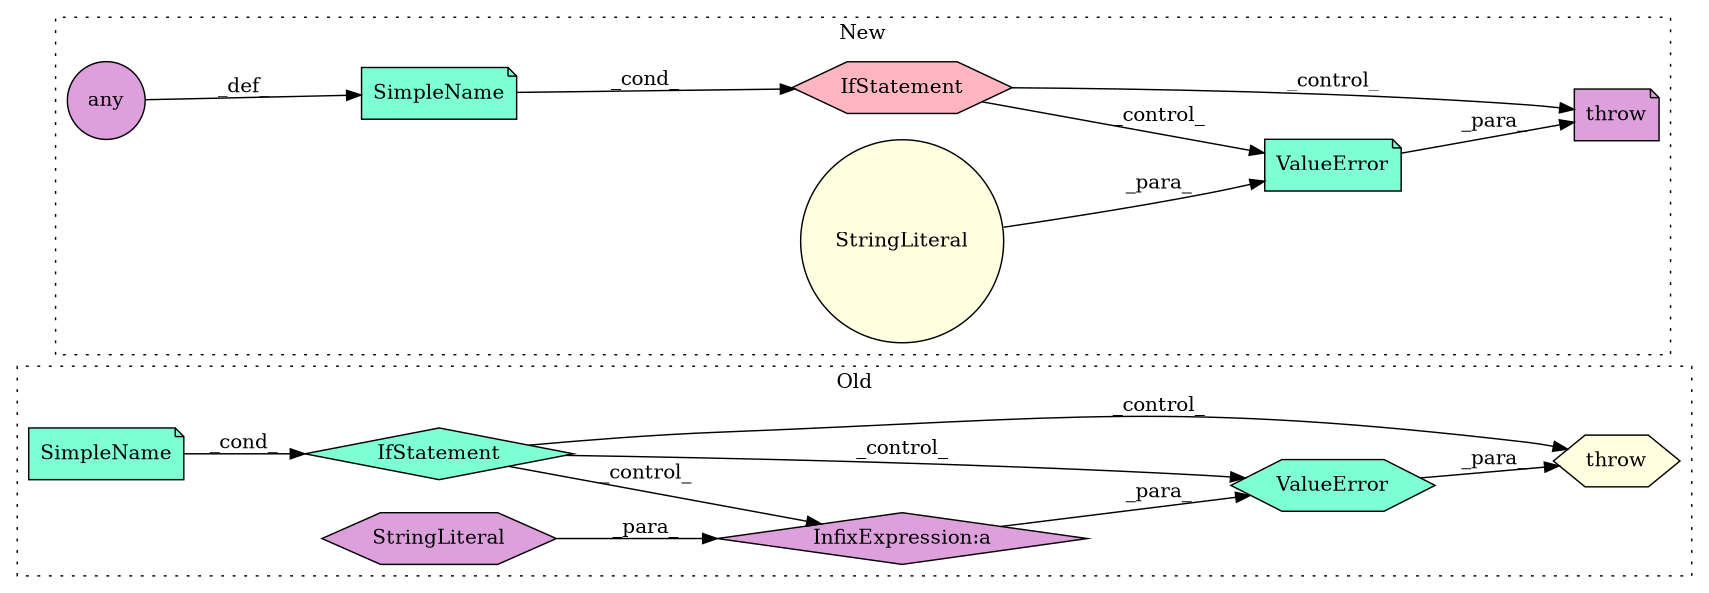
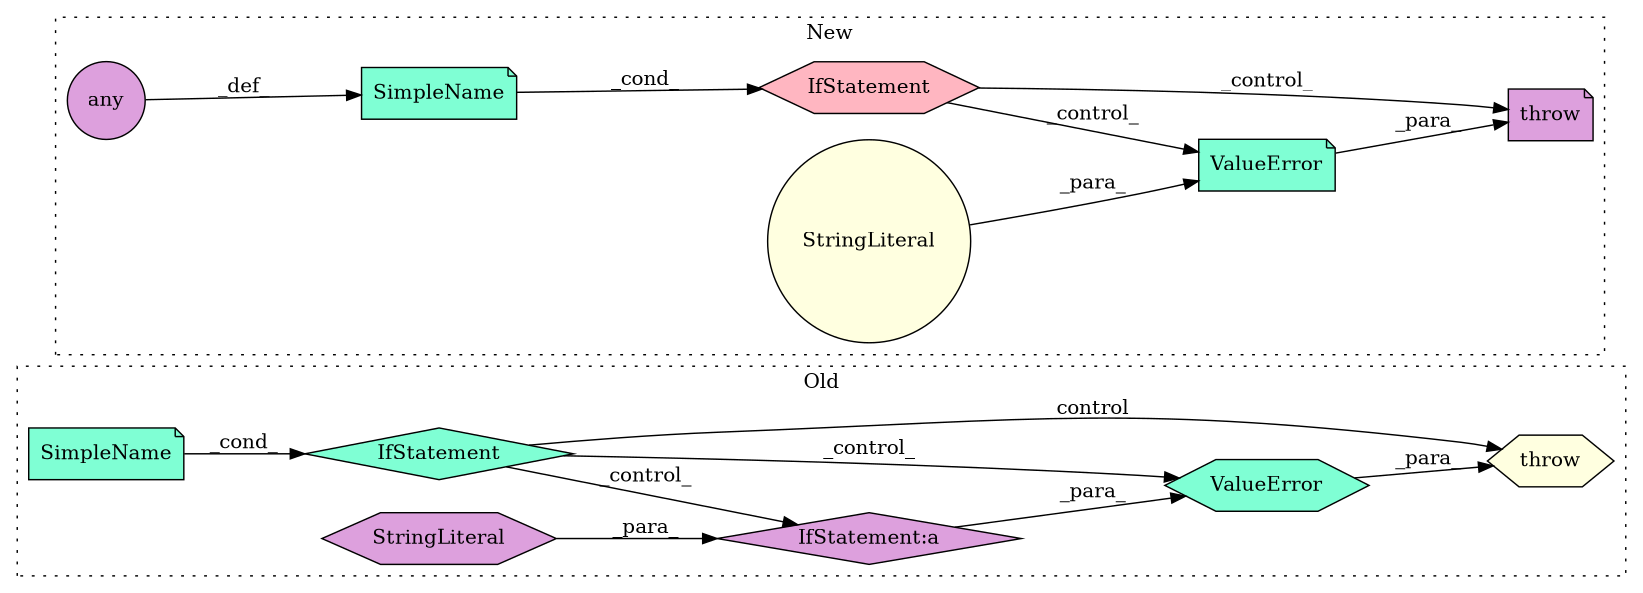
node "InfixExpression:a": label "InfixExpression:a" -> "IfStatement:a"
